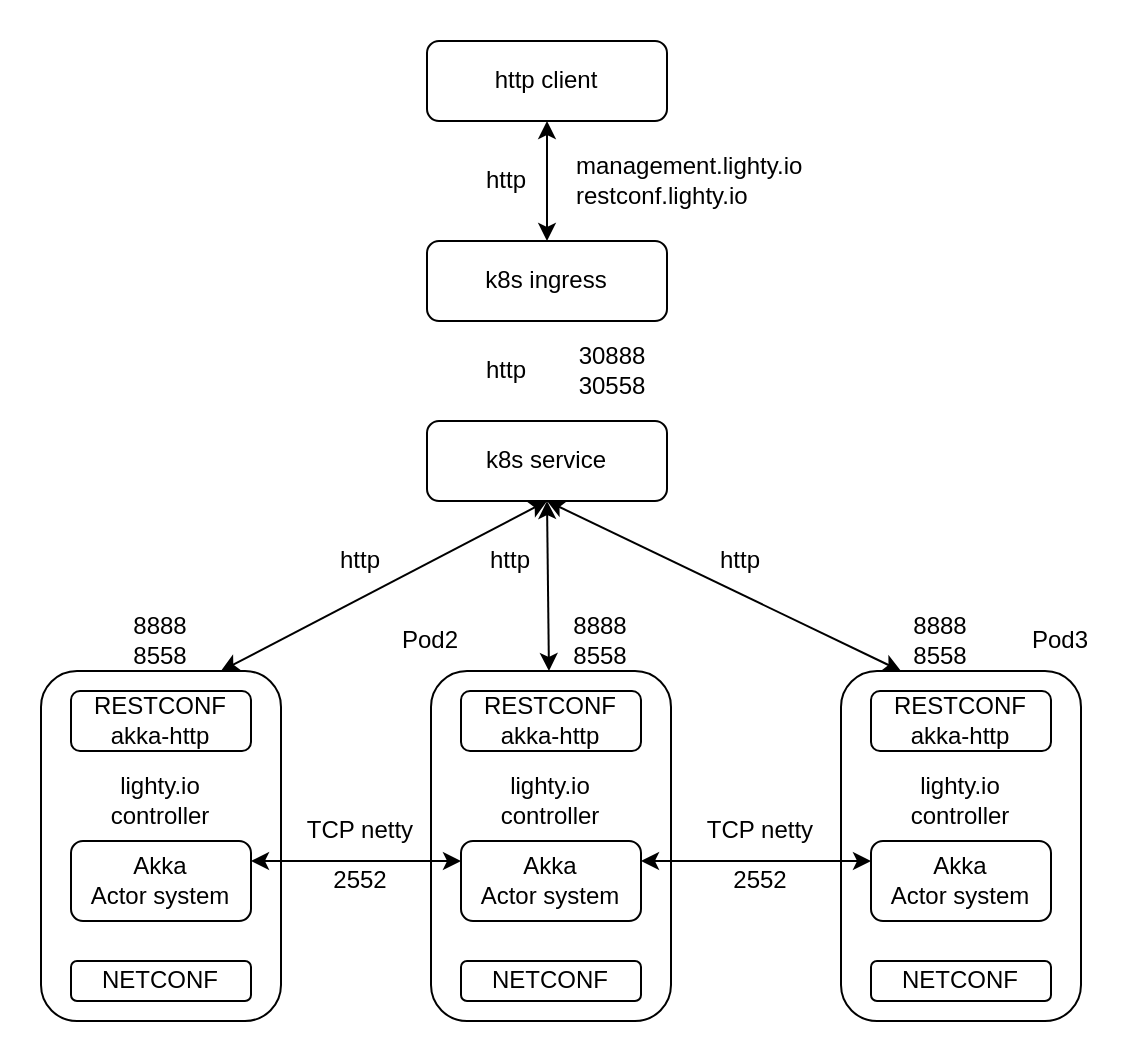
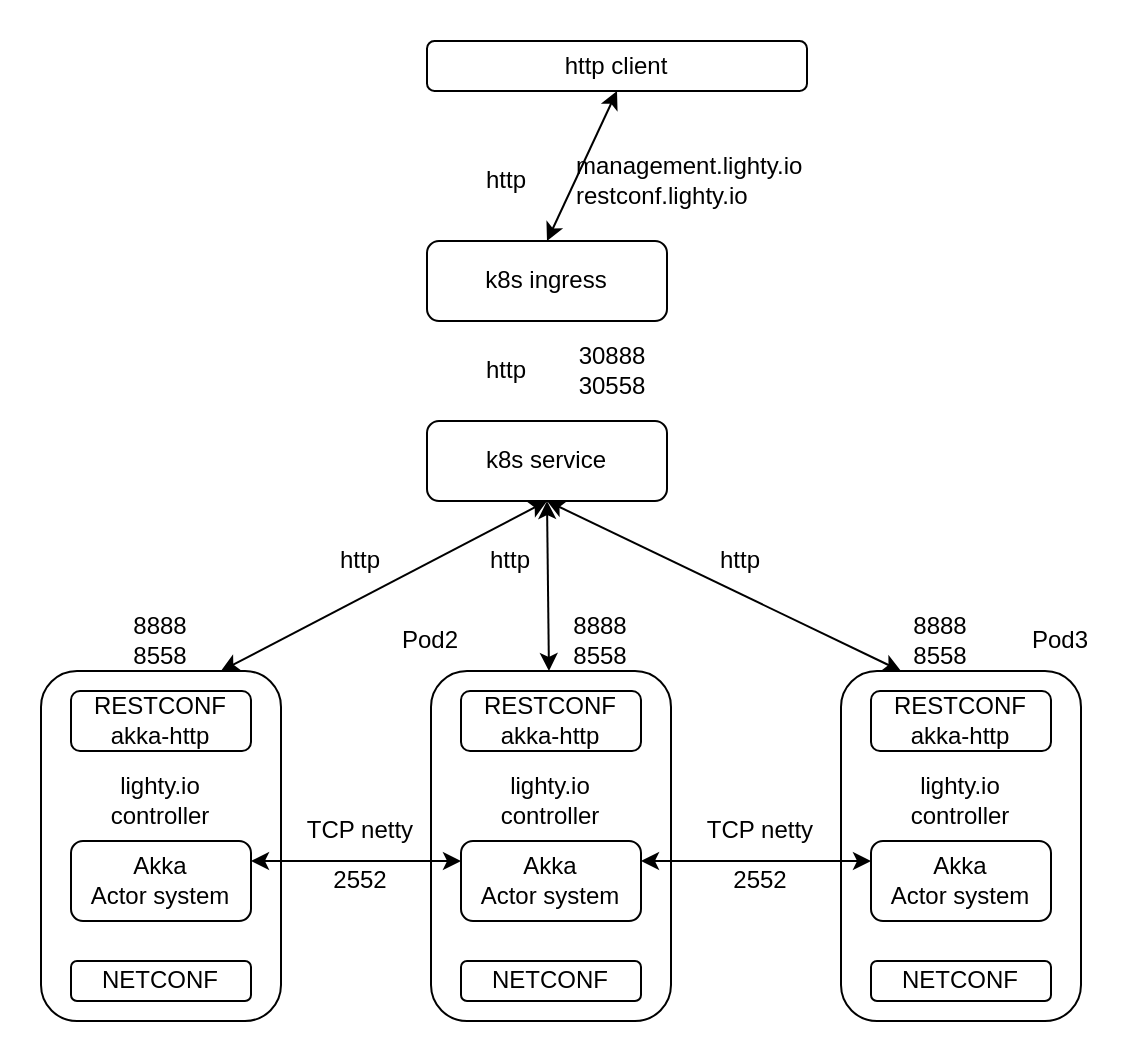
node "http client": size 240x80 -> 380x50
